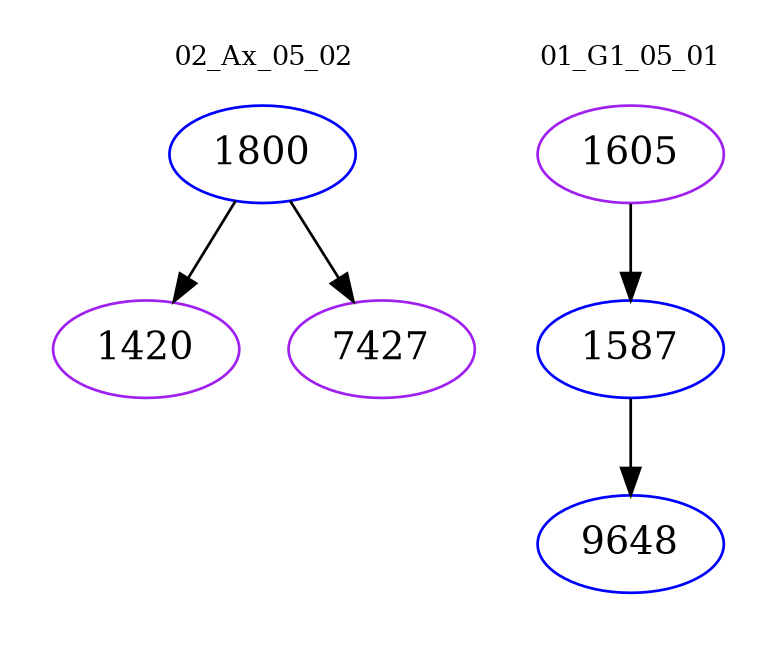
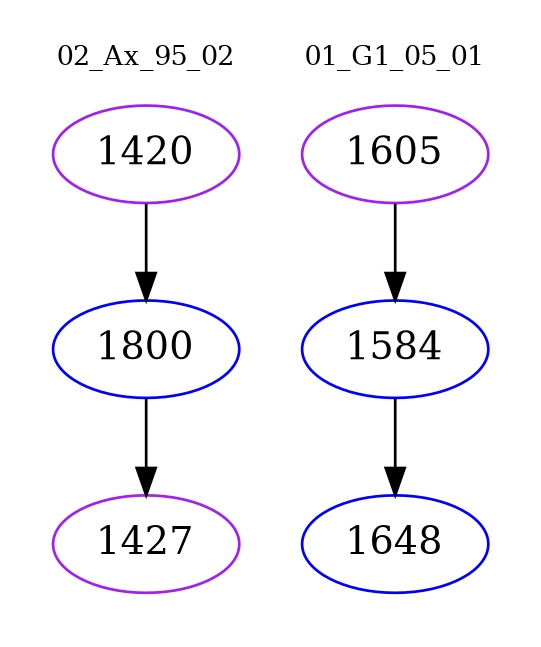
cluster "02_Ax_05_02": label "02_Ax_05_02" -> "02_Ax_95_02"
edge "1800" -> "1420": reversed
node "7427": label "7427" -> "1427"
node "1587": label "1587" -> "1584"
node "9648": label "9648" -> "1648"
